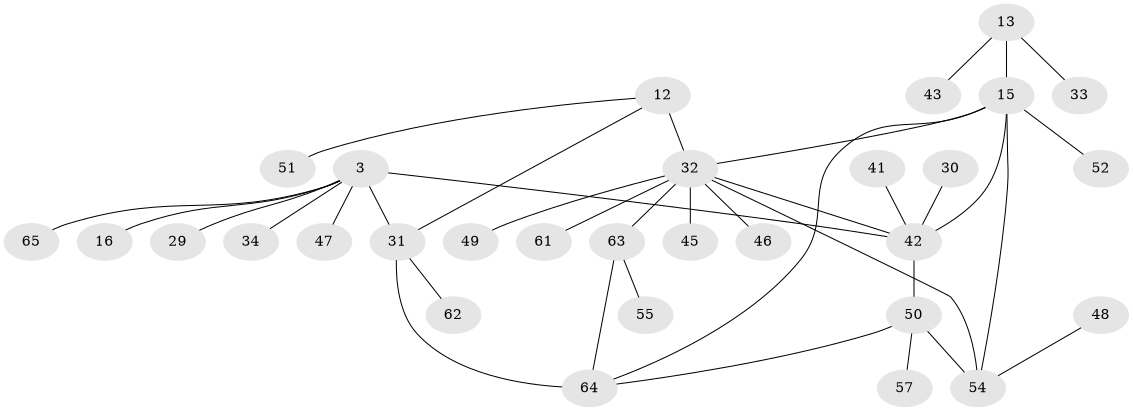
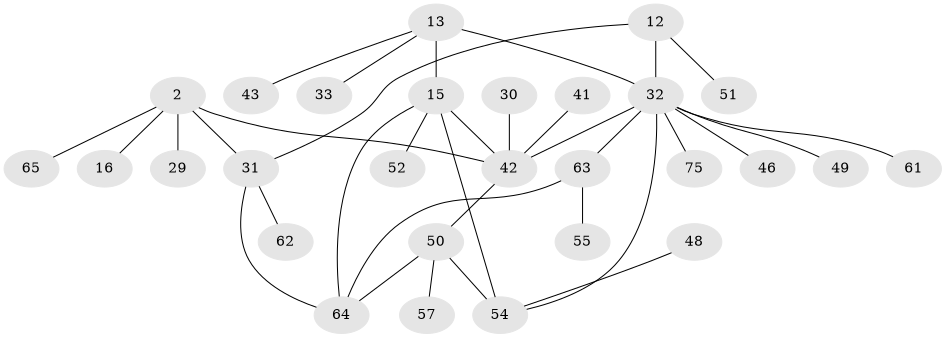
edge "15" -- "32": now "13" -- "32"
node "3": label "3" -> "2"
node "34": removed
node "47": removed
node "45": label "45" -> "75"
